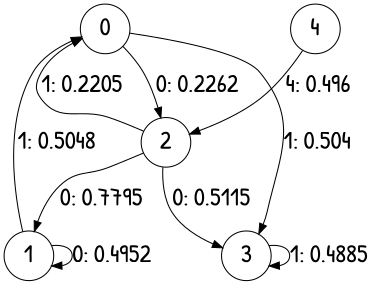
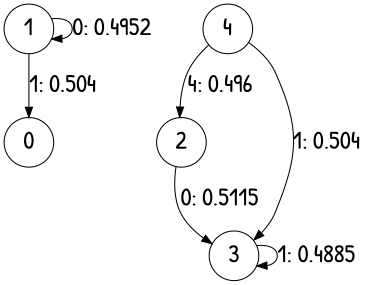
edge "0" -> "2": removed, label "0: 0.2262"
edge "0" -> "3": now "4" -> "3"
edge "2" -> "0": removed, label "1: 0.2205"
edge "1" -> "0": label "1: 0.5048   " -> "1: 0.504    "
edge "2" -> "1": removed, label "0: 0.7795"
